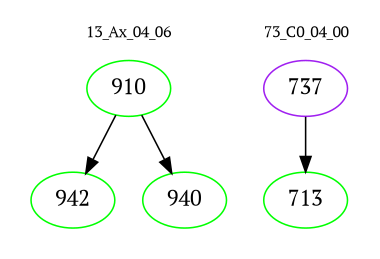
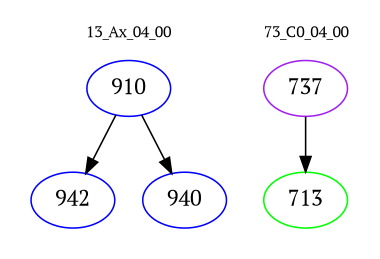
cluster "13_Ax_04_06": label "13_Ax_04_06" -> "13_Ax_04_00"
node "910": color green -> blue
node "942": color green -> blue
node "940": color green -> blue
